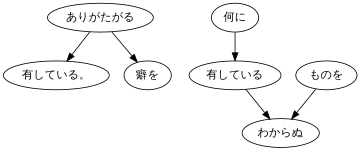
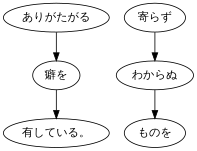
node "何に": removed
edge "ありがたがる" -> "有している。": now "癖を" -> "有している。"
node "有している": label "有している" -> "寄らず"
edge "ものを" -> "わからぬ": reversed
